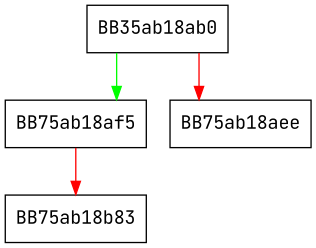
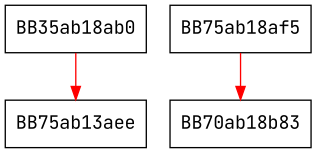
edge "BB35ab18ab0" -> "BB75ab18af5": removed
node "BB75ab18aee": label "BB75ab18aee" -> "BB75ab13aee"
node "BB75ab18b83": label "BB75ab18b83" -> "BB70ab18b83"
